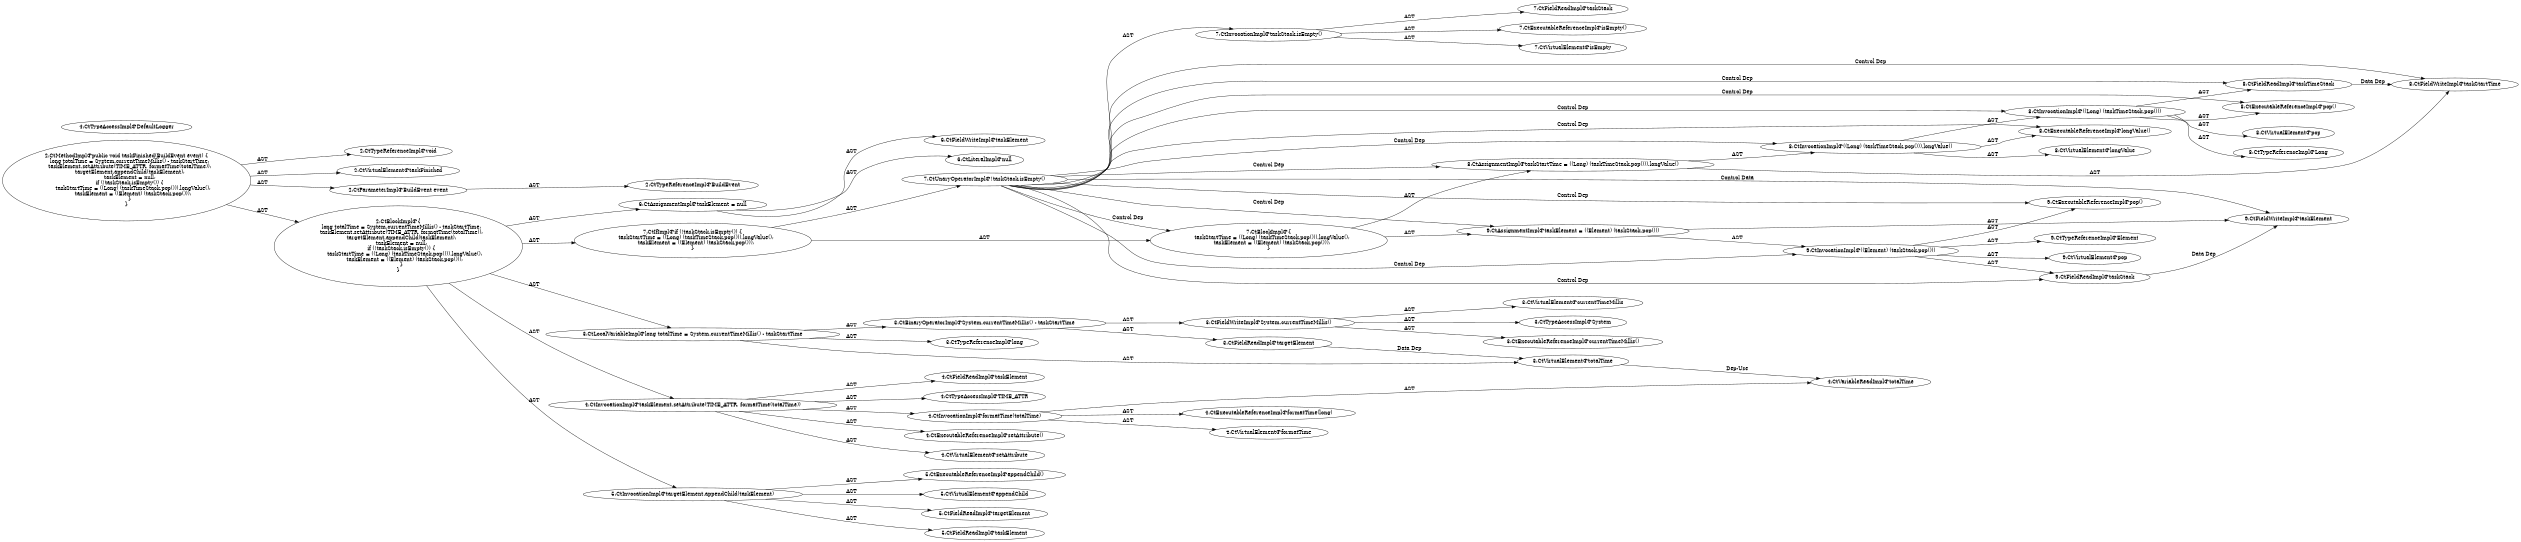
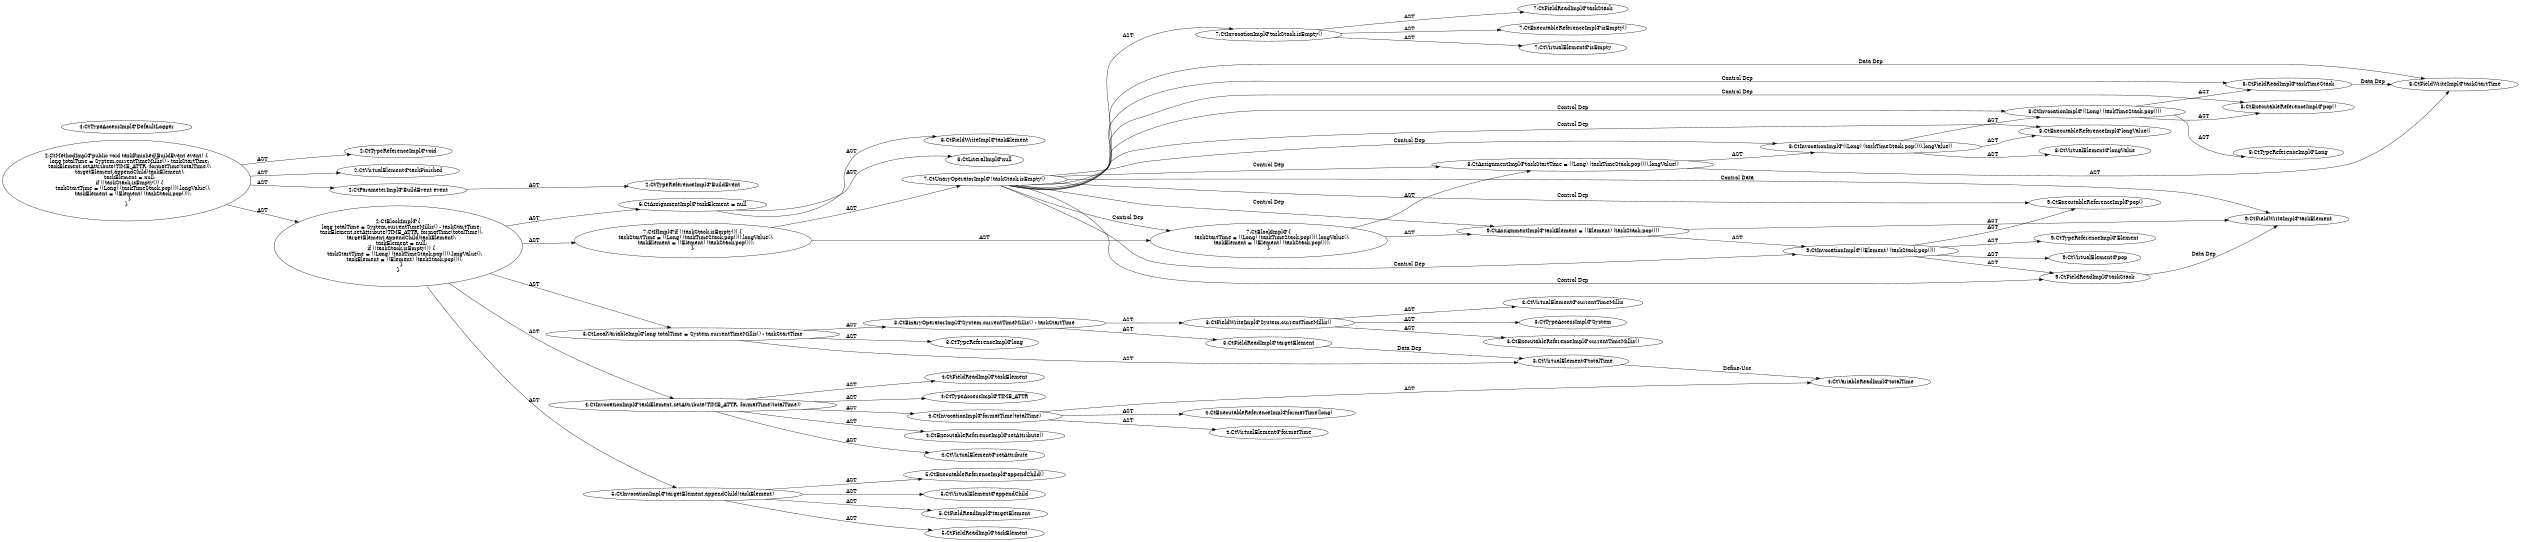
edge "7:CtUnaryOperatorImpl@!taskStack.isEmpty()" -> "8:CtFieldWriteImpl@taskStartTime": label "Control Dep" -> "Data Dep"
node "8:CtVirtualElement@pop": removed
edge "3:CtVirtualElement@totalTime" -> "4:CtVariableReadImpl@totalTime": label "Dep-Use" -> "Define-Use"
